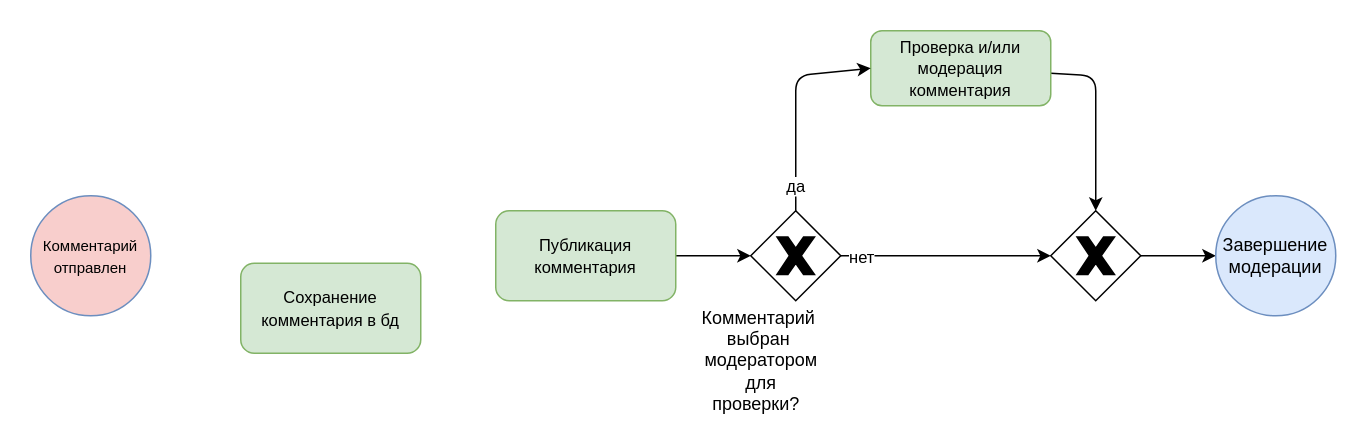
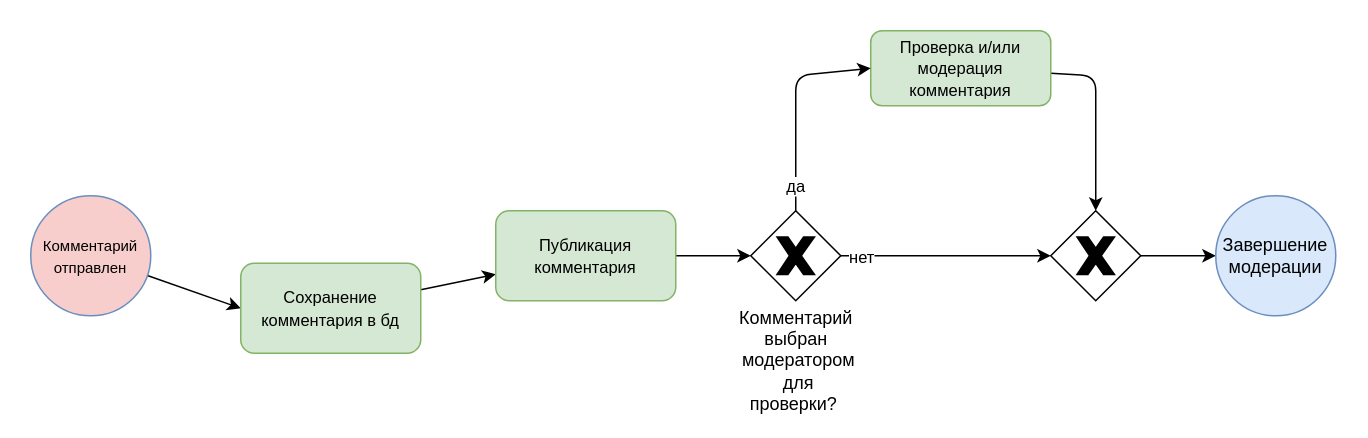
edge "Сохранение комментария в бд" -> "Публикация комментария": added
edge "Комментарий отправлен" -> "Сохранение комментария в бд": added
node "Комментарий выбран модератором для проверки?": moved (758, 361) -> (796, 361)
